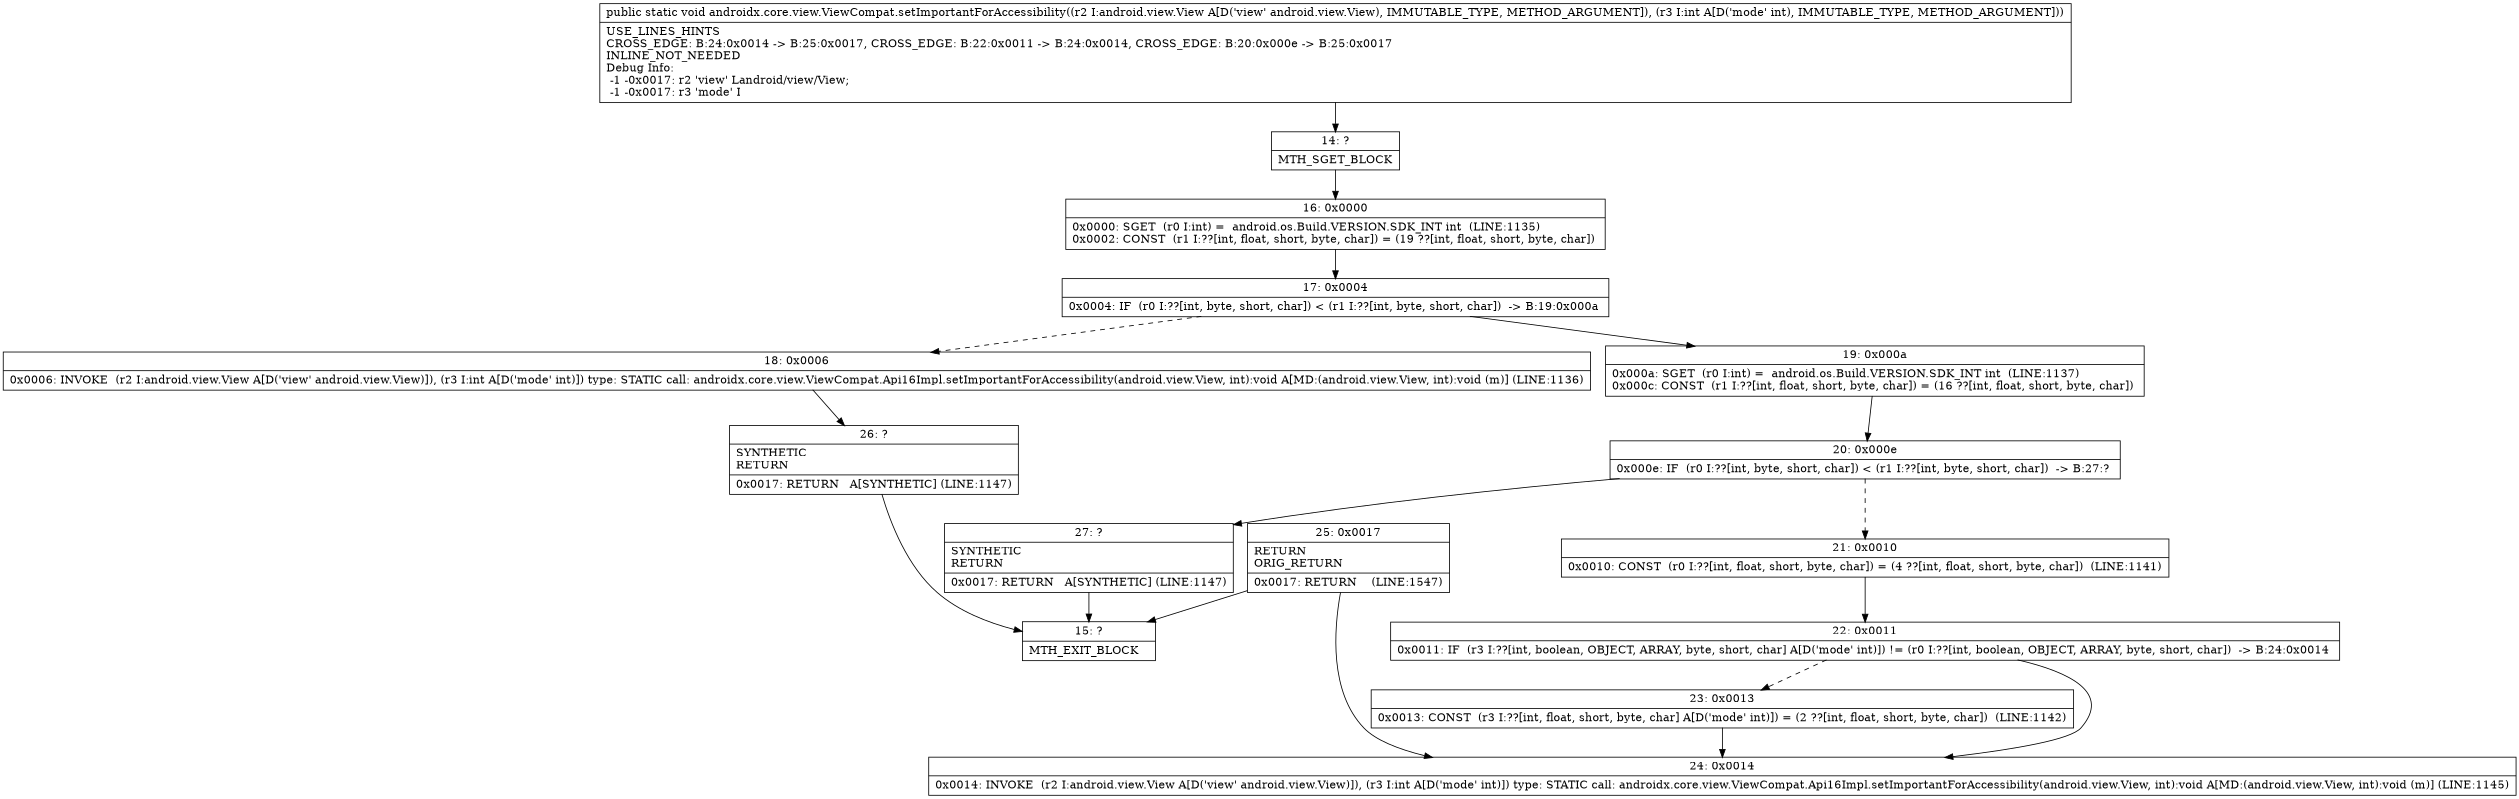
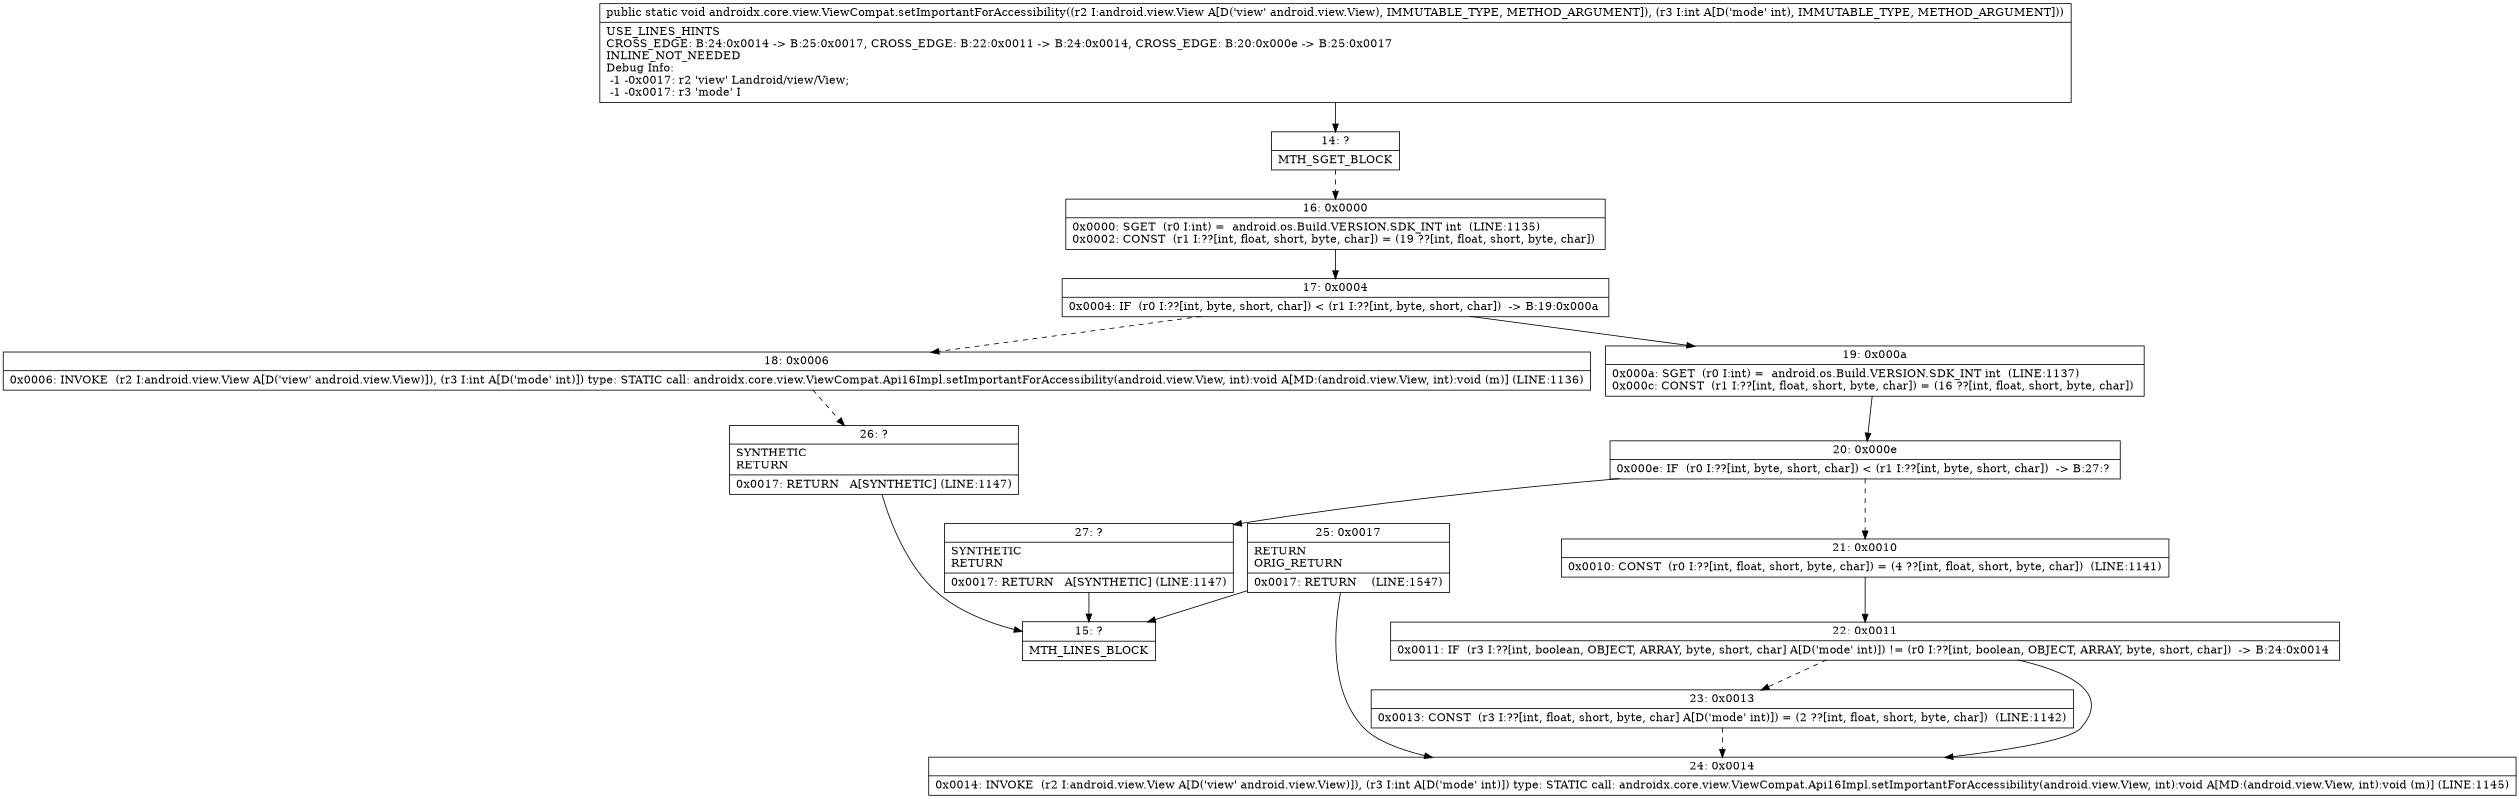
edge "14: ?" -> "16: 0x0000": style solid -> dashed
edge "18: 0x0006" -> "26: ?": style solid -> dashed
node "15: ?": text "MTH_EXIT_BLOCK" -> "MTH_LINES_BLOCK"
edge "23: 0x0013" -> "24: 0x0014": style solid -> dashed
